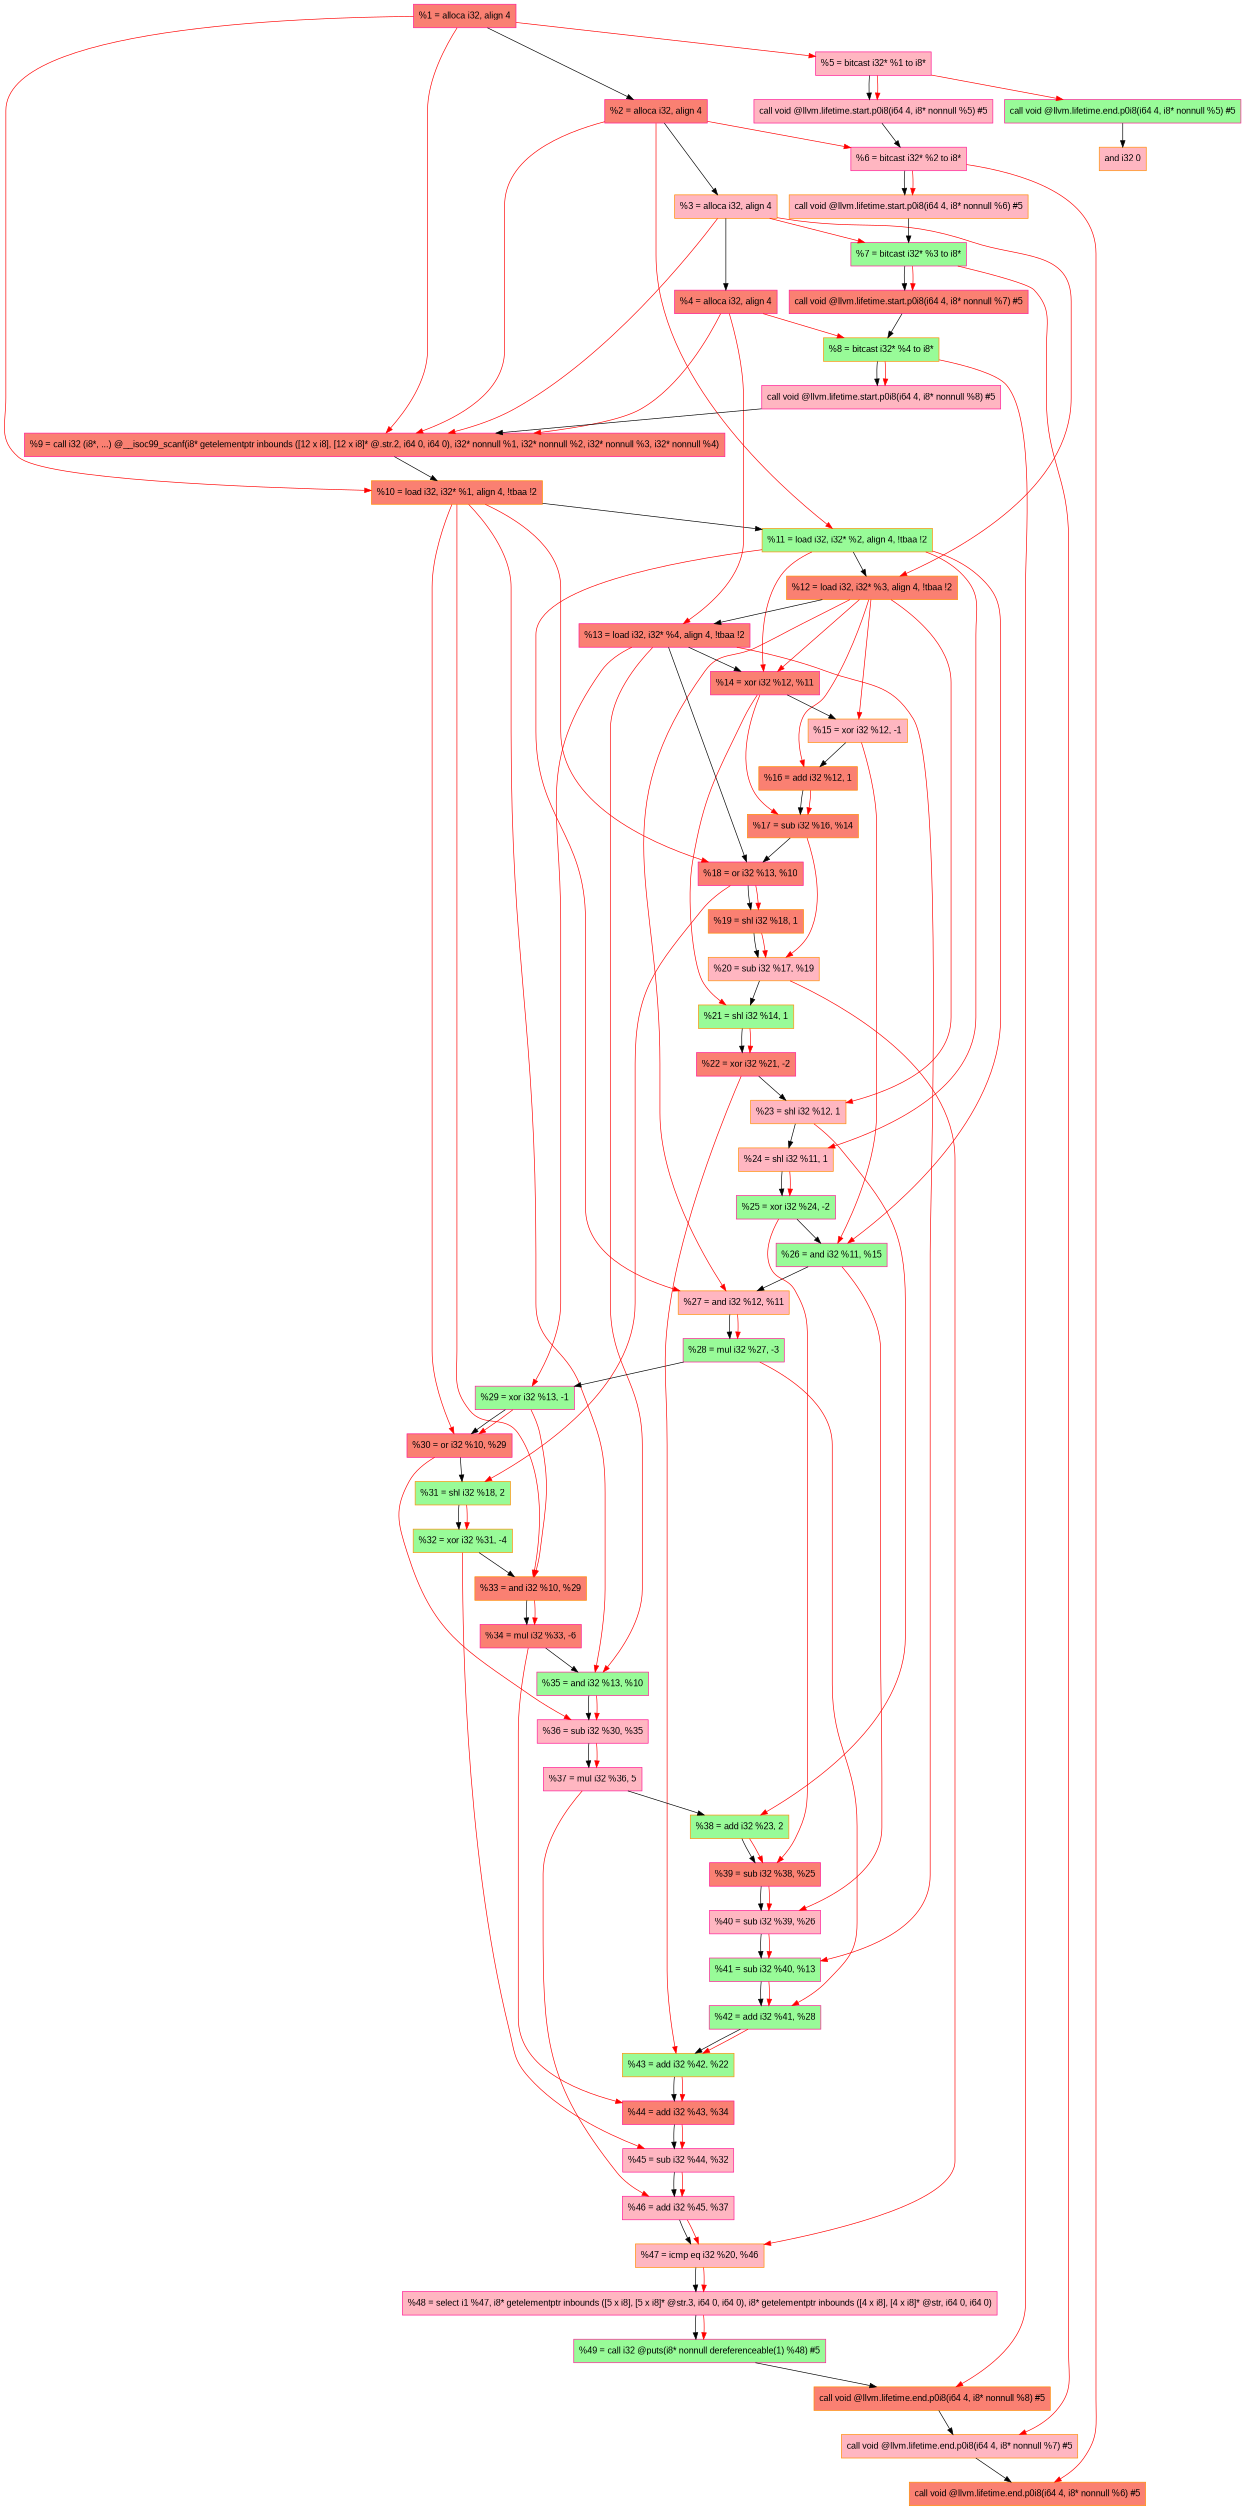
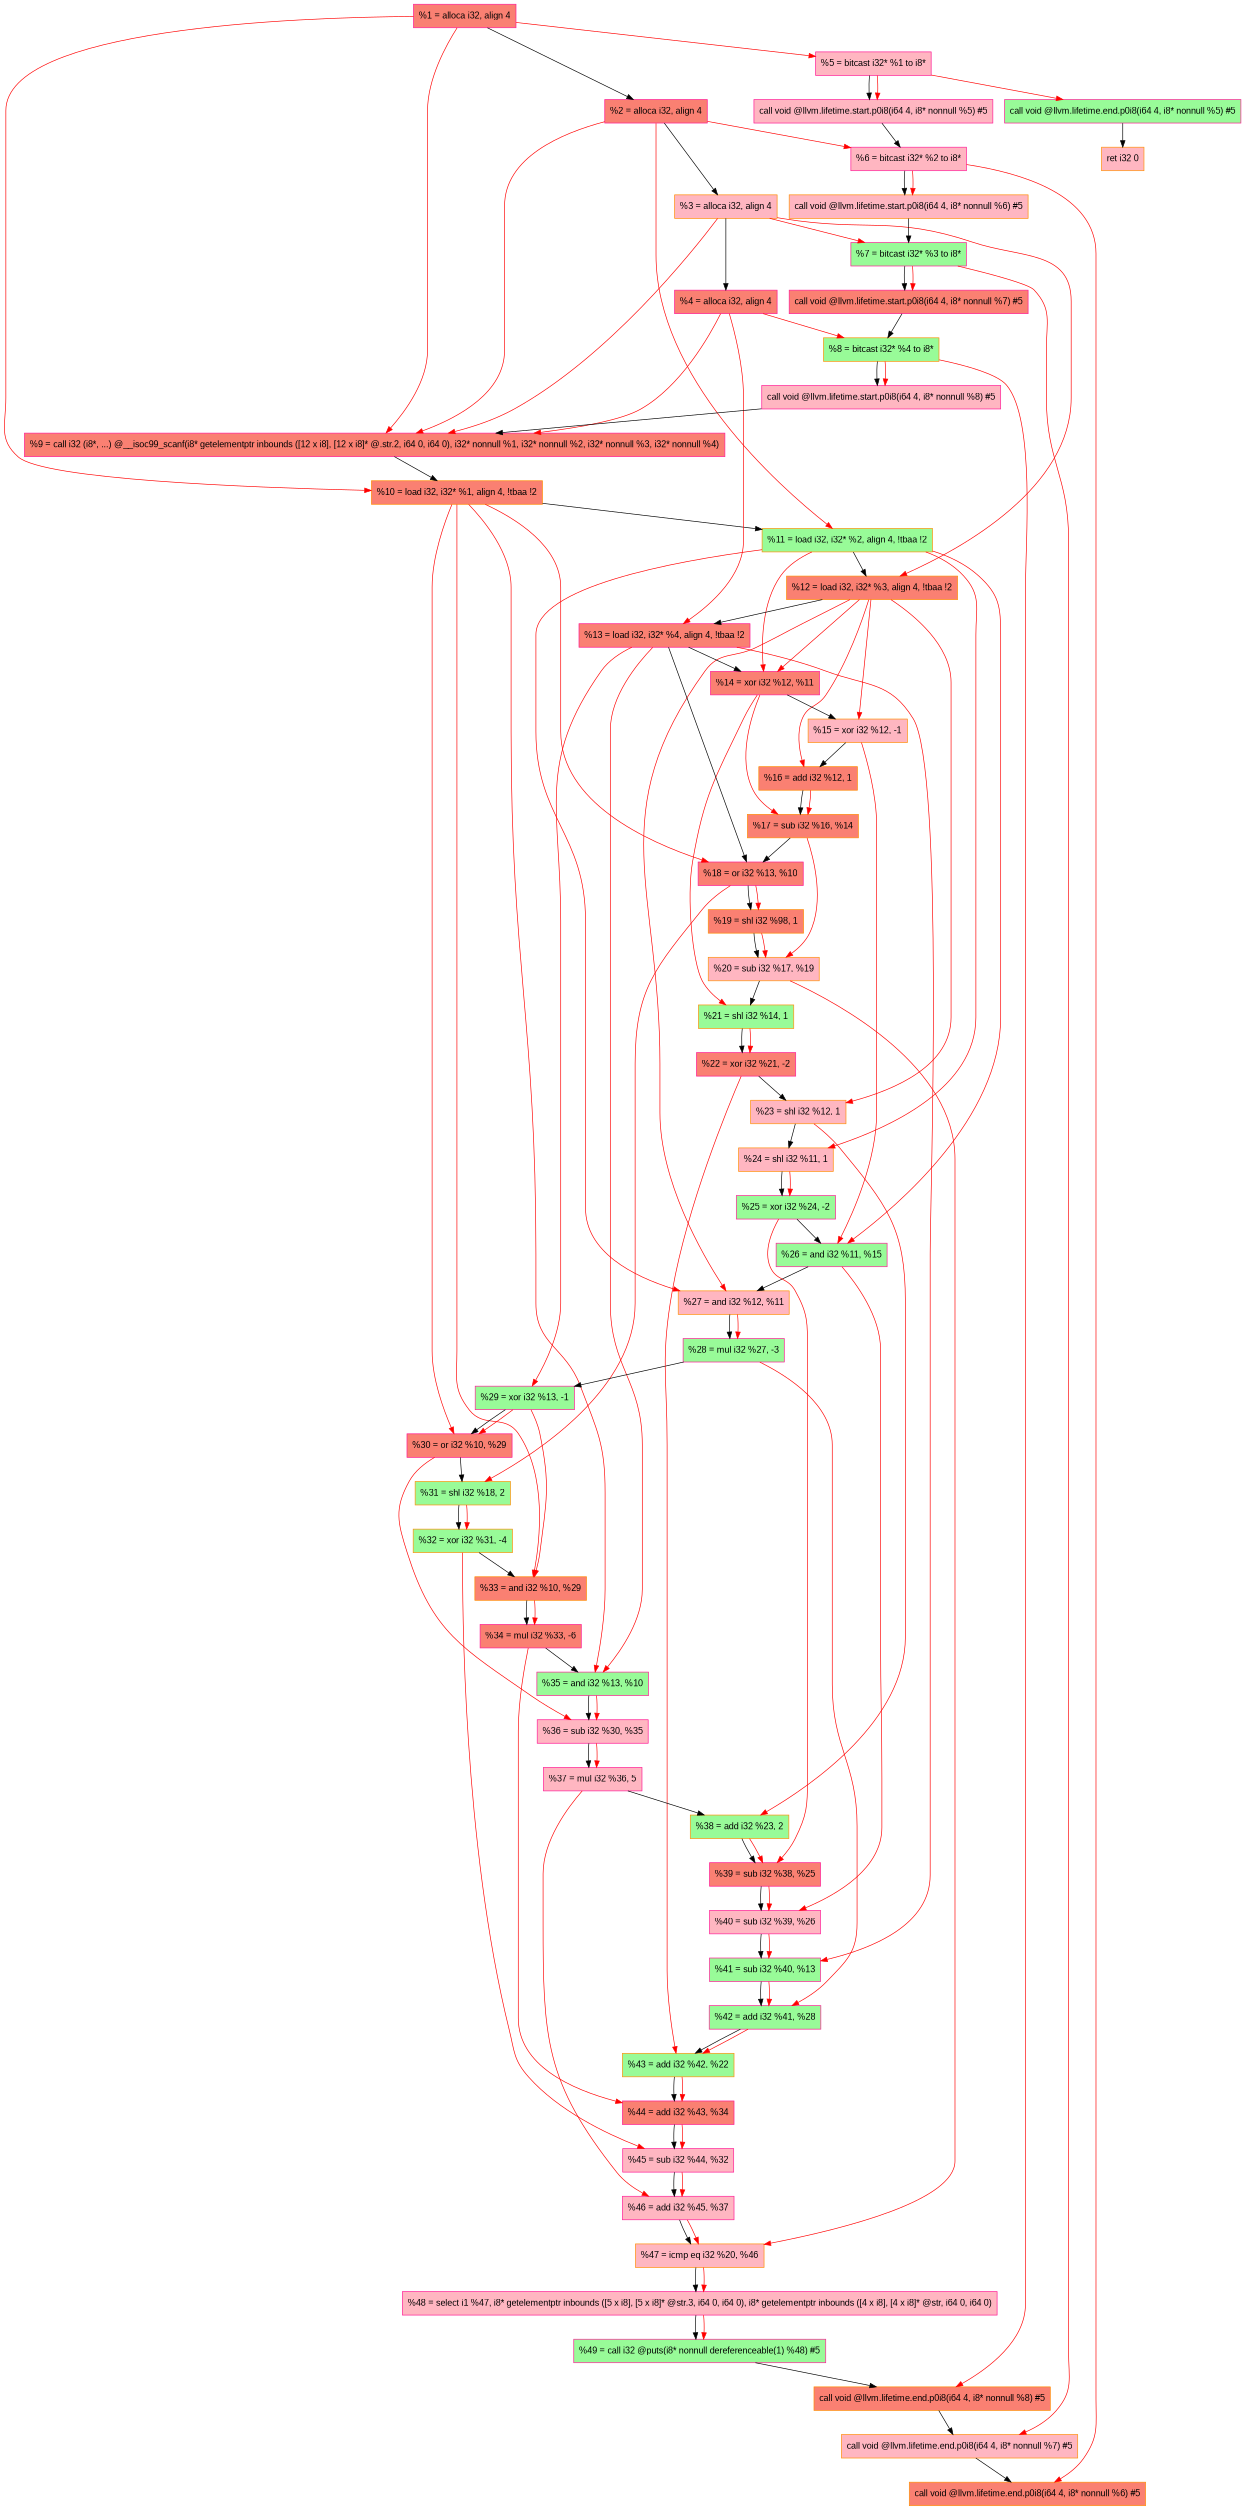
node "and i32 0": label "and i32 0" -> "ret i32 0"
node "%19 = shl i32 %18, 1": label "%19 = shl i32 %18, 1" -> "%19 = shl i32 %98, 1"
